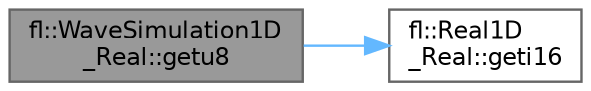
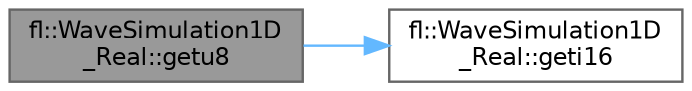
node "fl::Real1D _Real::geti16": label "fl::Real1D _Real::geti16" -> "fl::WaveSimulation1D _Real::geti16"
